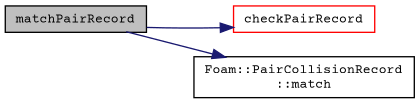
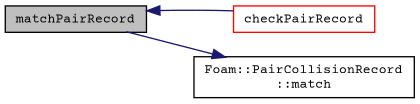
edge "matchPairRecord" -> "checkPairRecord": reversed
